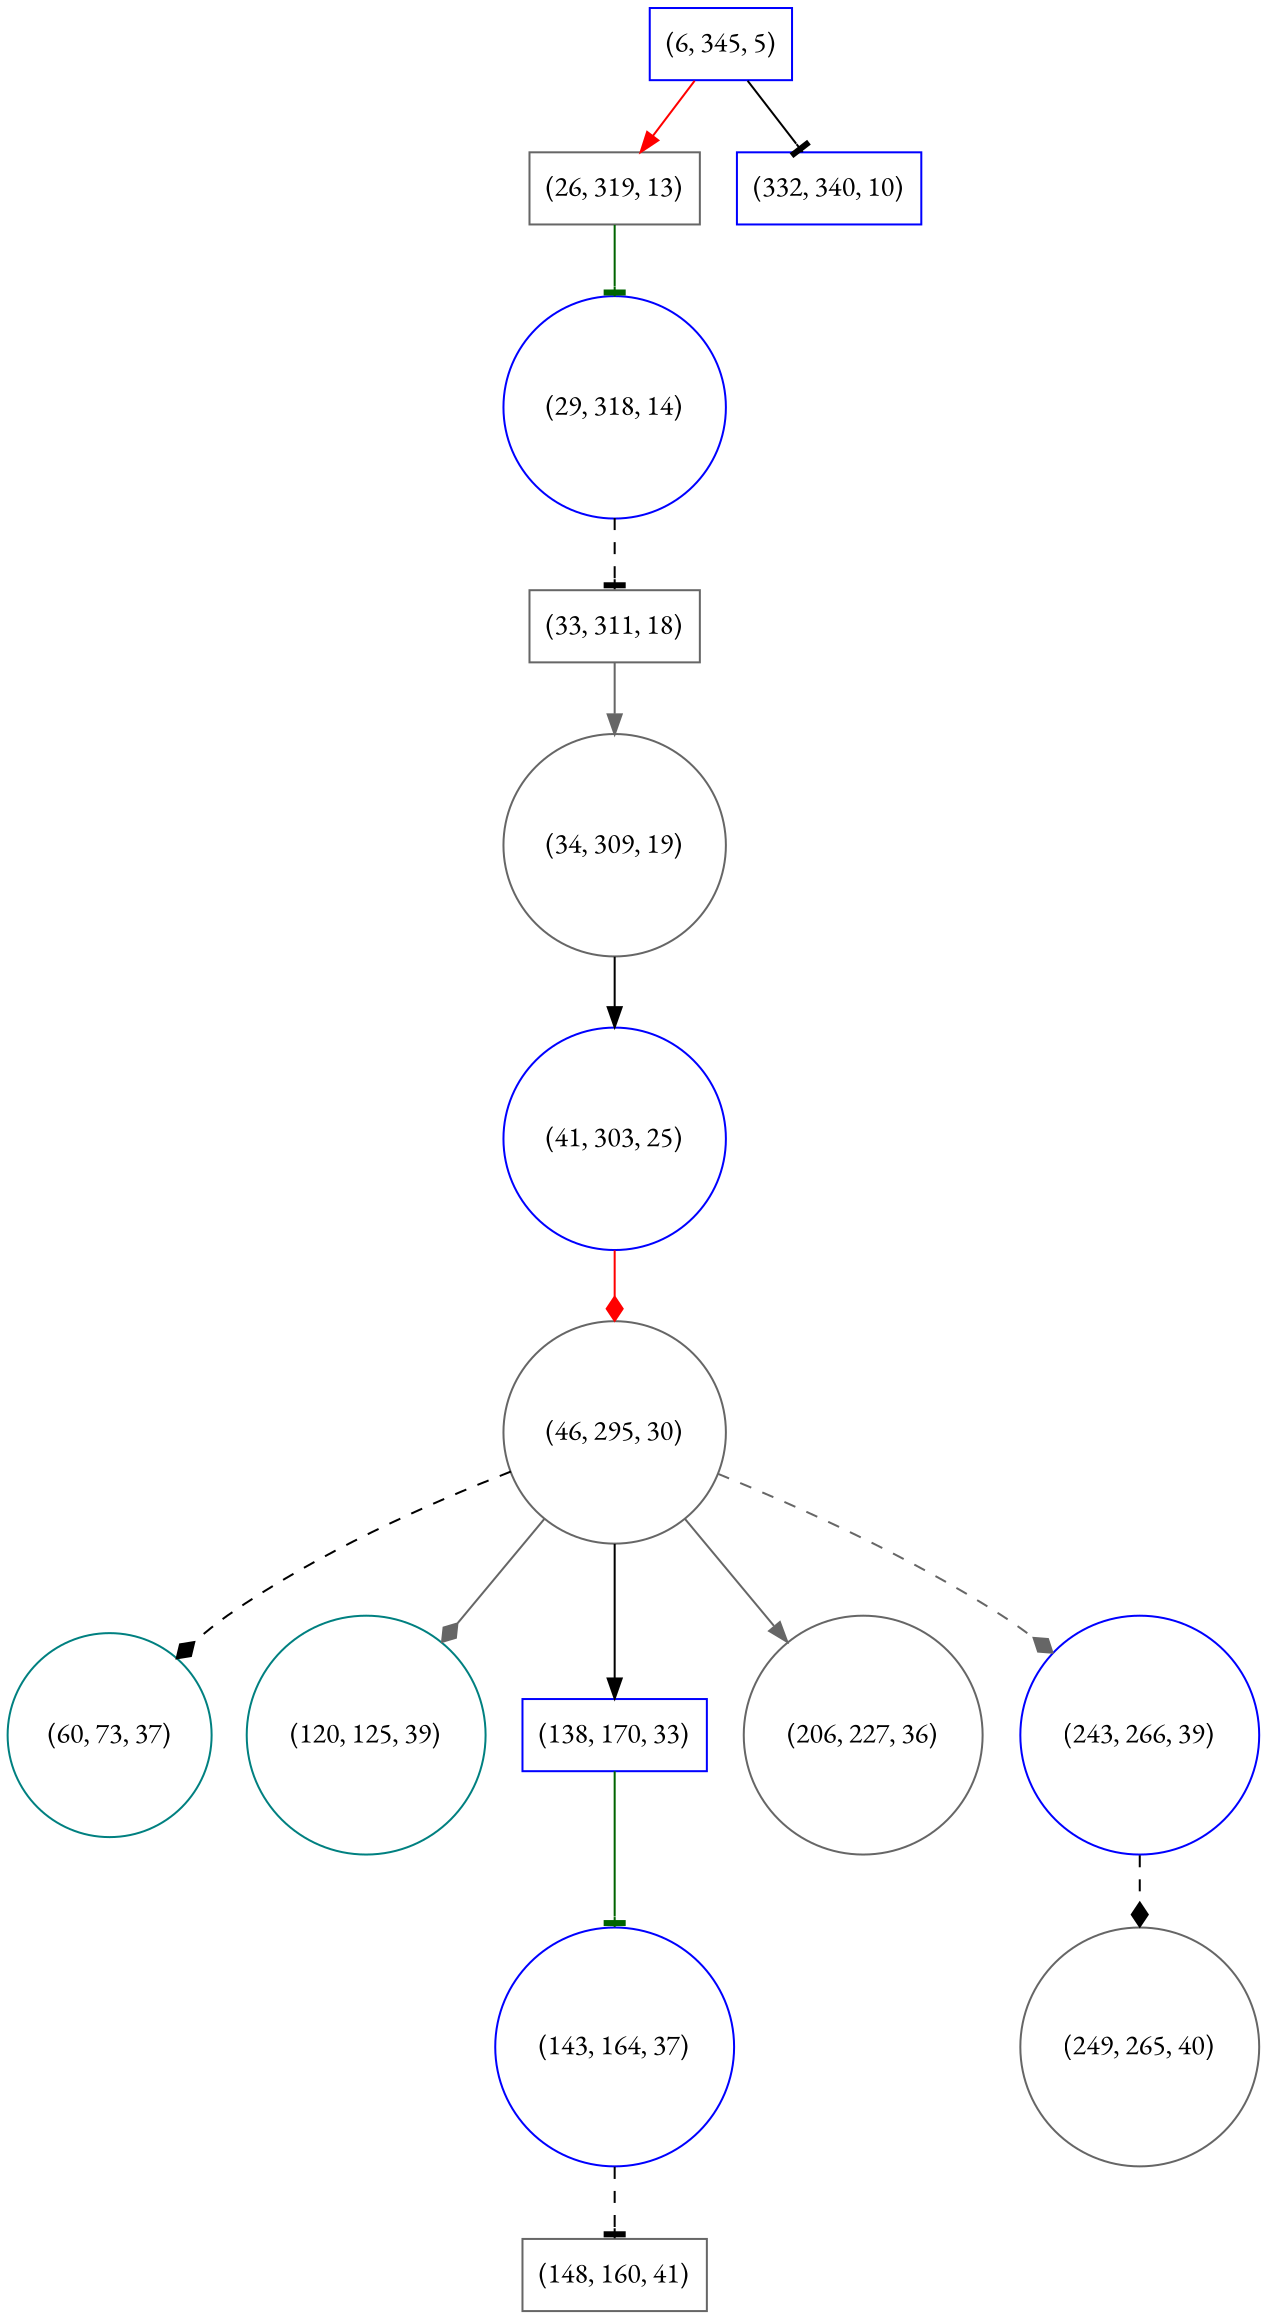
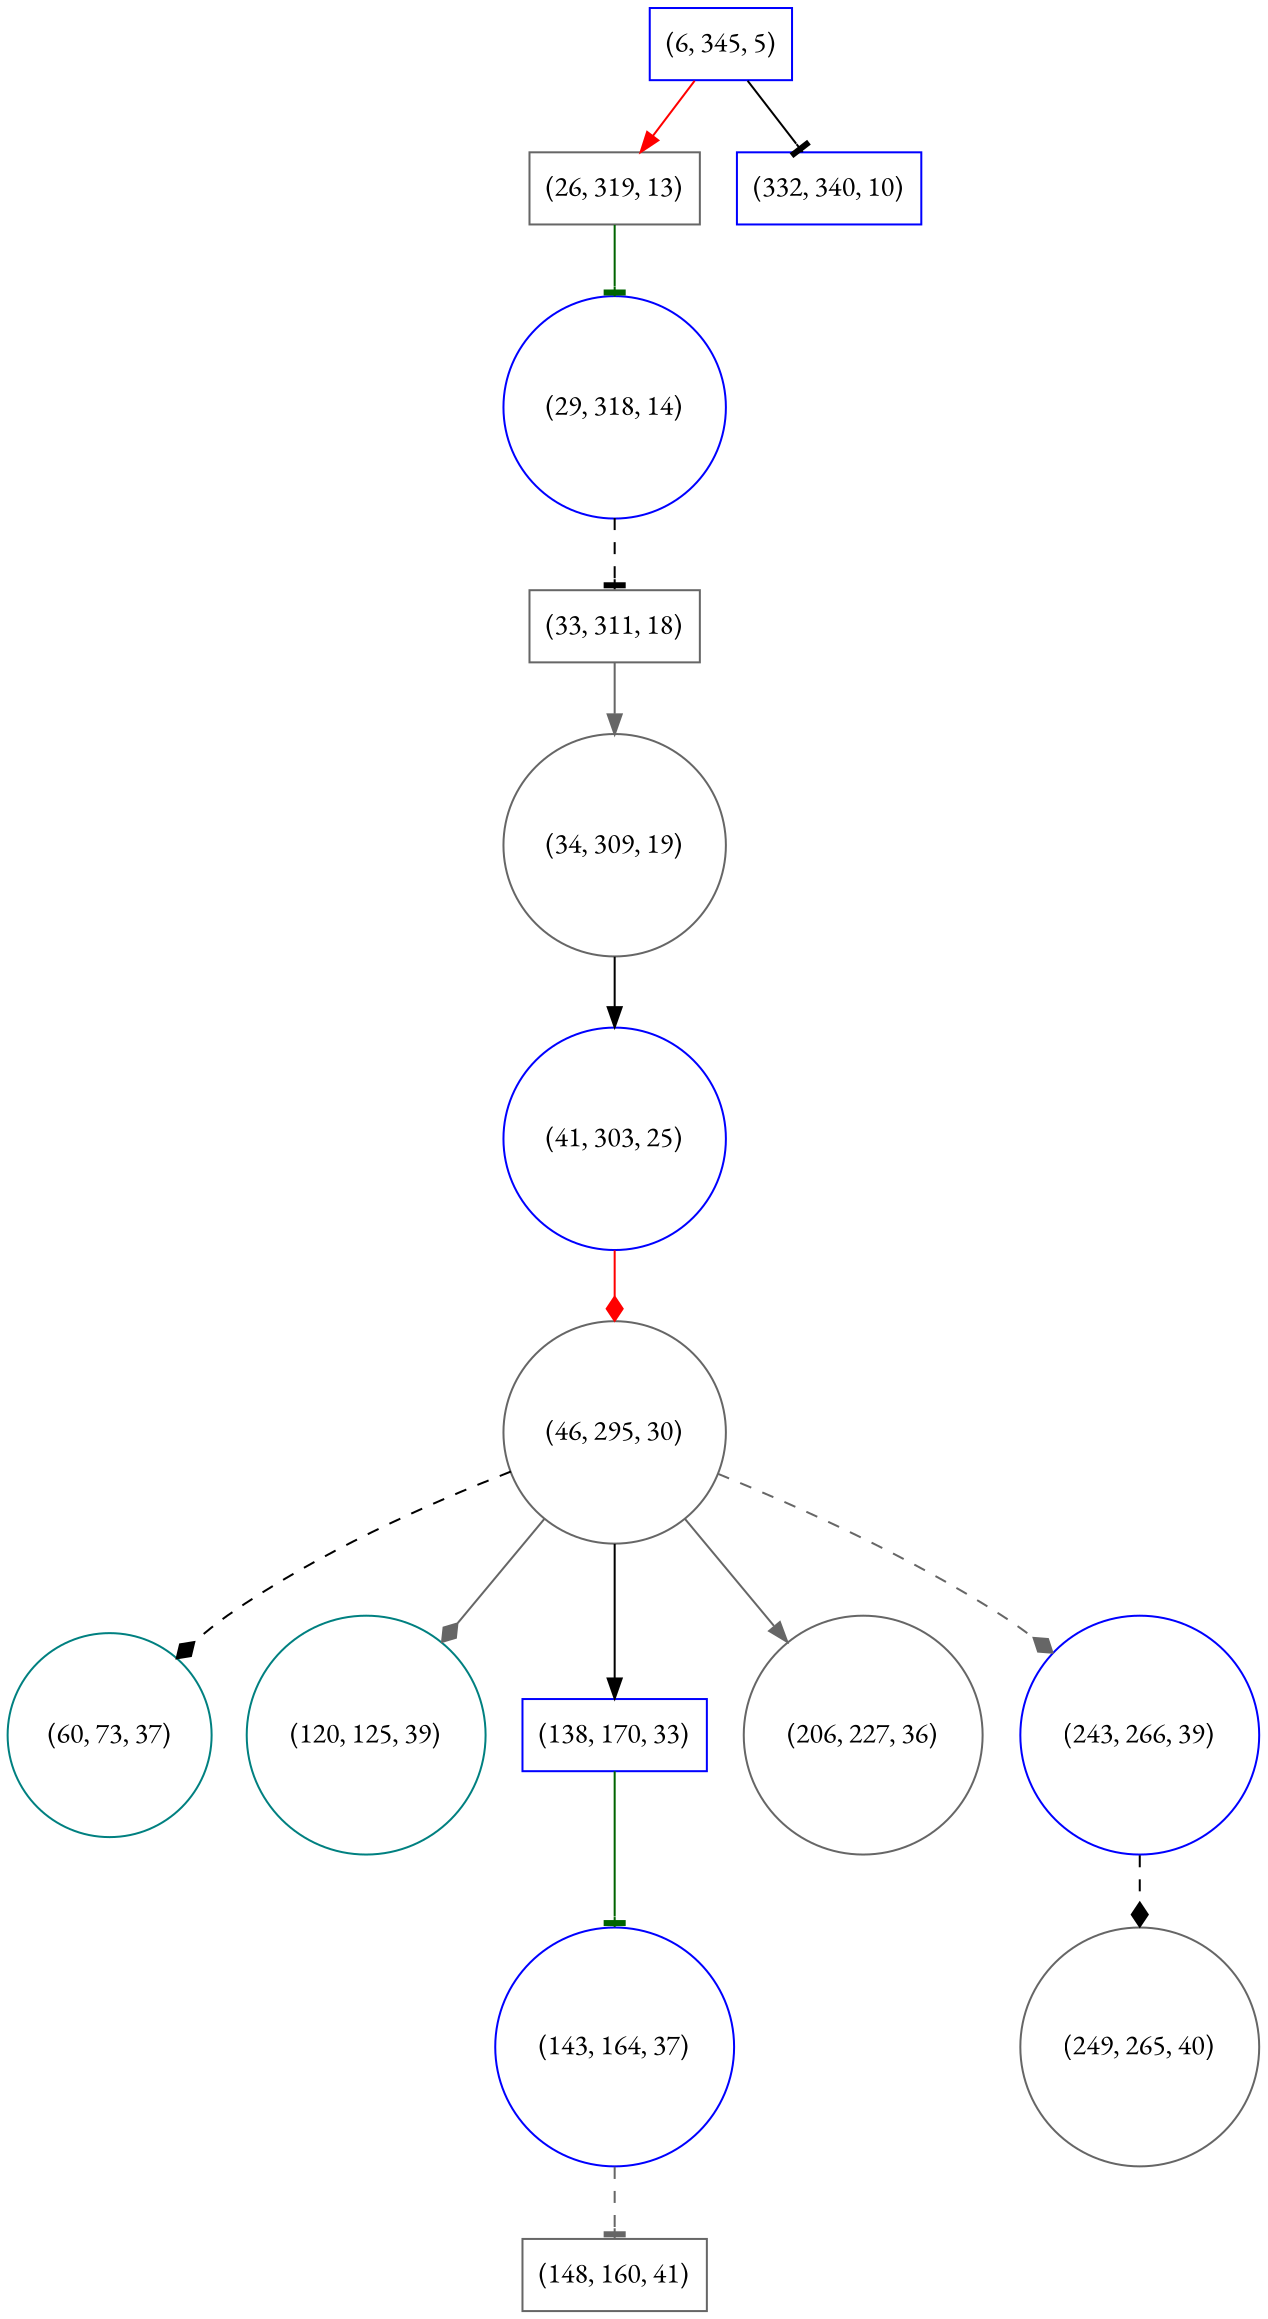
edge "(143, 164, 37)" -> "(148, 160, 41)": color black -> gray40
